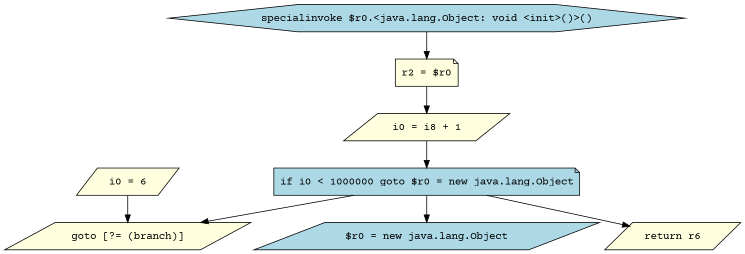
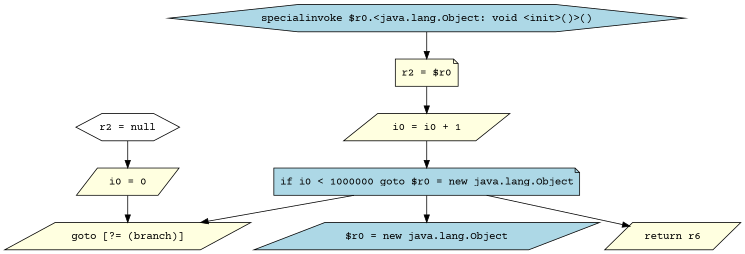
node "r2 = null": added
node "i0 = i8 + 1": label "i0 = i8 + 1" -> "i0 = i0 + 1"
node "i0 = 6": label "i0 = 6" -> "i0 = 0"
